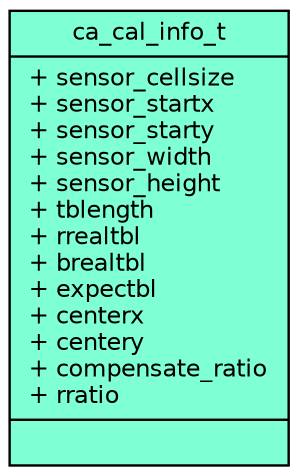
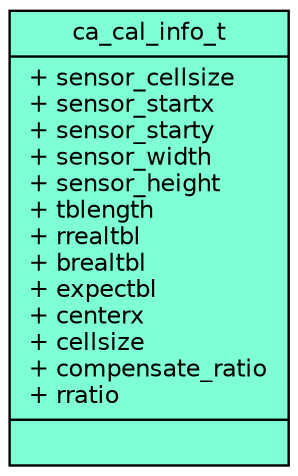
node "ca_cal_info_t": text "+ centery" -> "+ cellsize"
